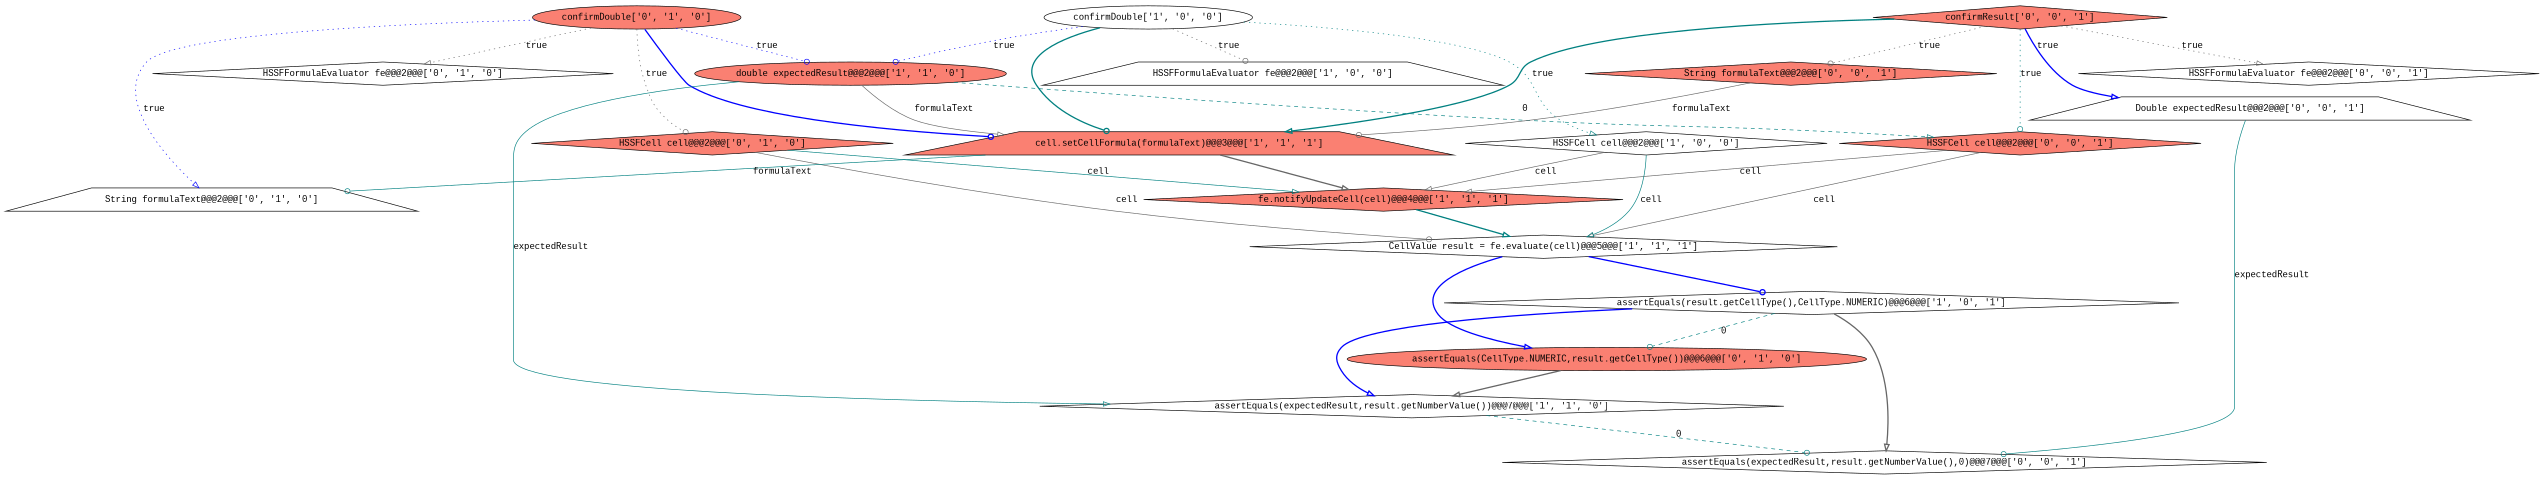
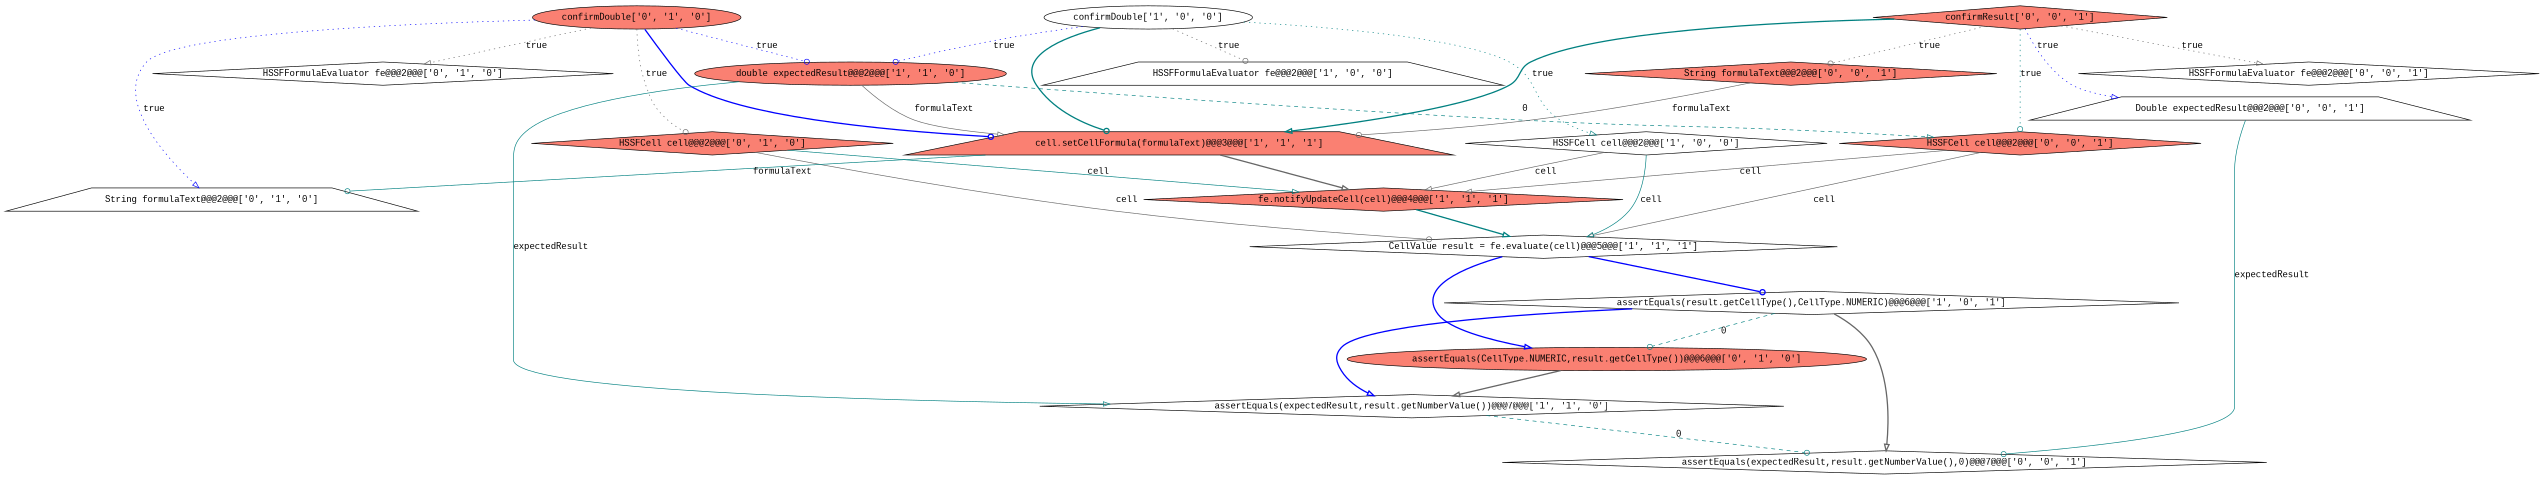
edge "confirmResult['0', '0', '1']" -> "Double expectedResult@@@2@@@['0', '0', '1']": style bold -> dotted
